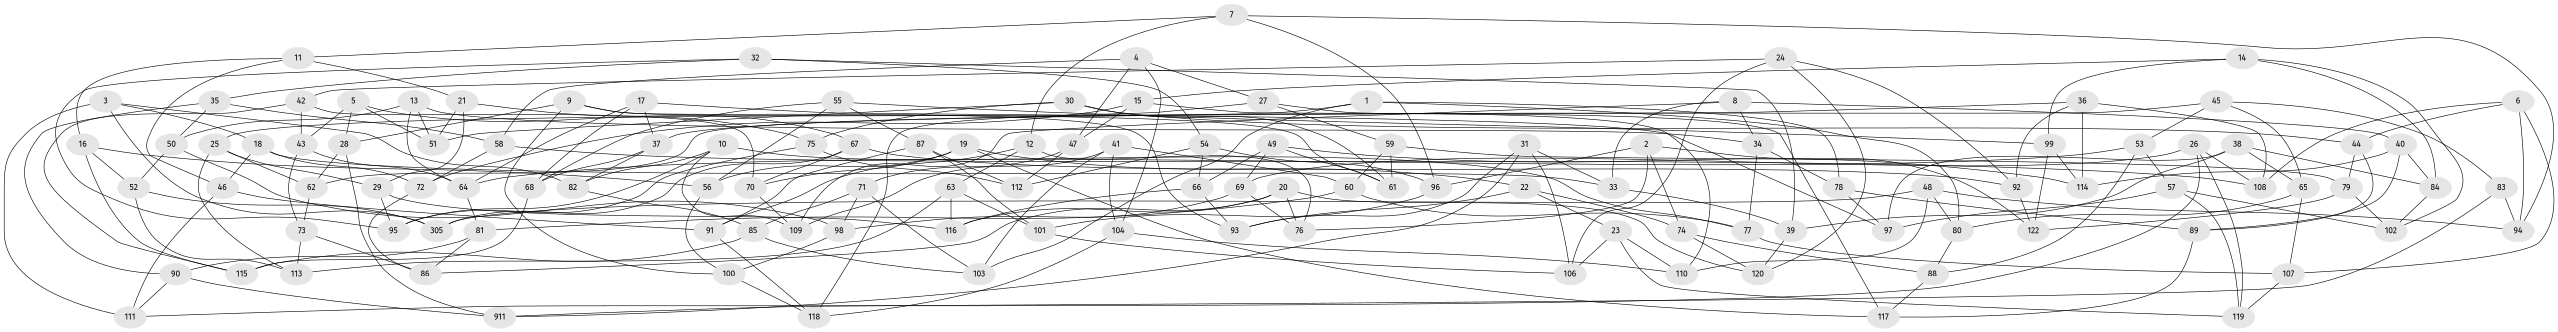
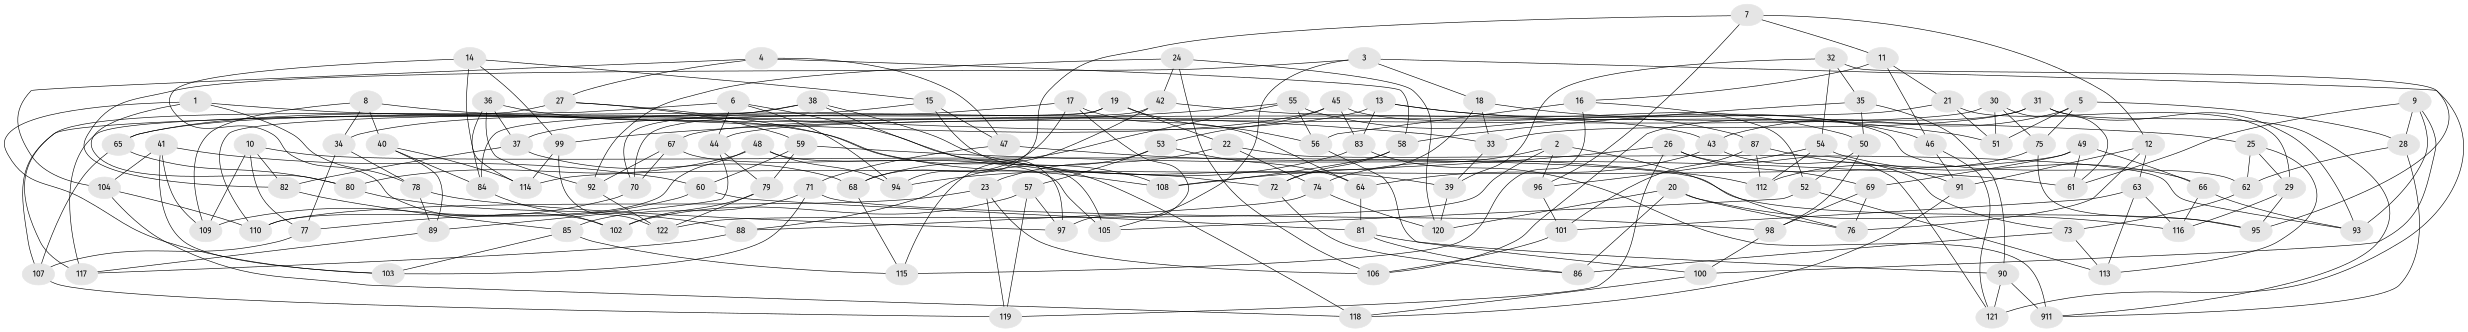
edge "13" -- "64": now "13" -- "83"
node "305": label "305" -> "105"
node "111": label "111" -> "121"
